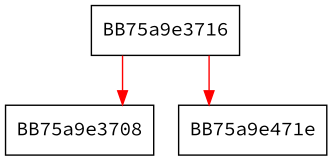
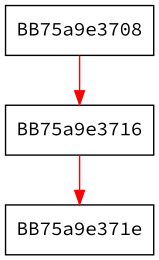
edge "BB75a9e3716" -> "BB75a9e3708": reversed
node "BB75a9e471e": label "BB75a9e471e" -> "BB75a9e371e"
